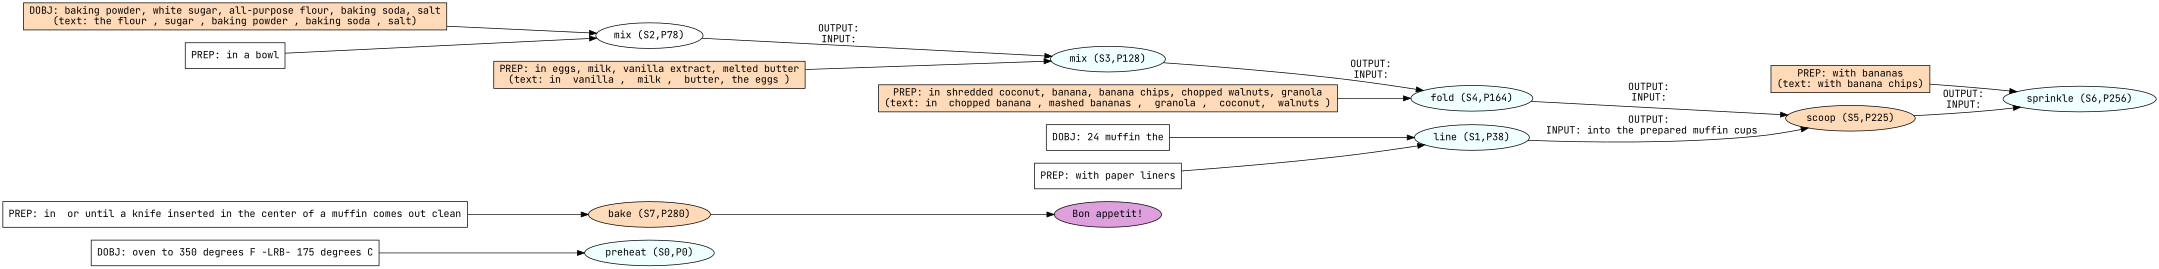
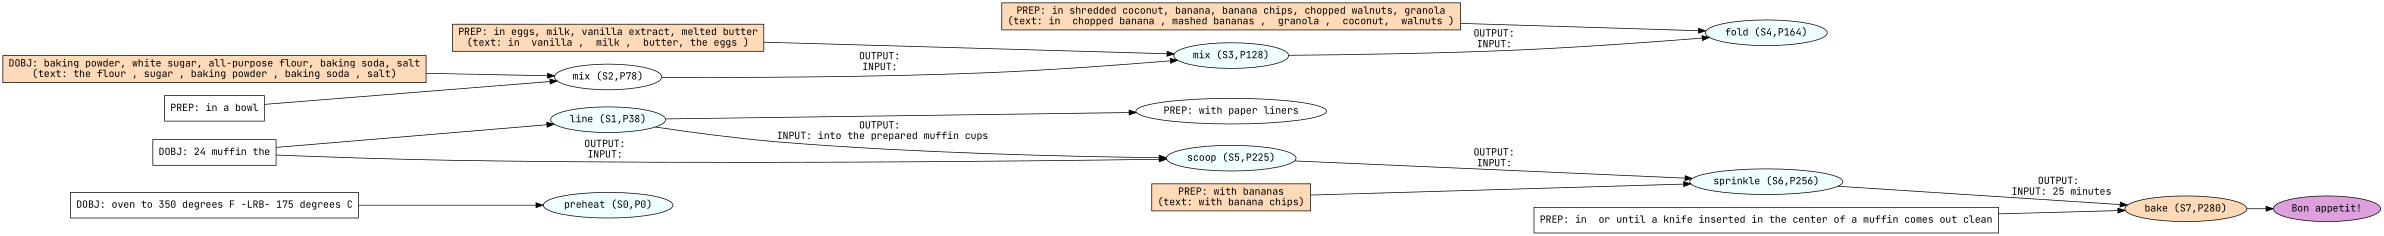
edge "fold (S4,P164)" -> "scoop (S5,P225)": now "DOBJ: 24 muffin the" -> "scoop (S5,P225)"
node "scoop (S5,P225)": fillcolor peachpuff -> azure
edge "PREP: with paper liners" -> "line (S1,P38)": reversed
node "PREP: with paper liners": shape box -> ellipse
edge "sprinkle (S6,P256)" -> "bake (S7,P280)": added, label "OUTPUT: INPUT: 25 minutes"
